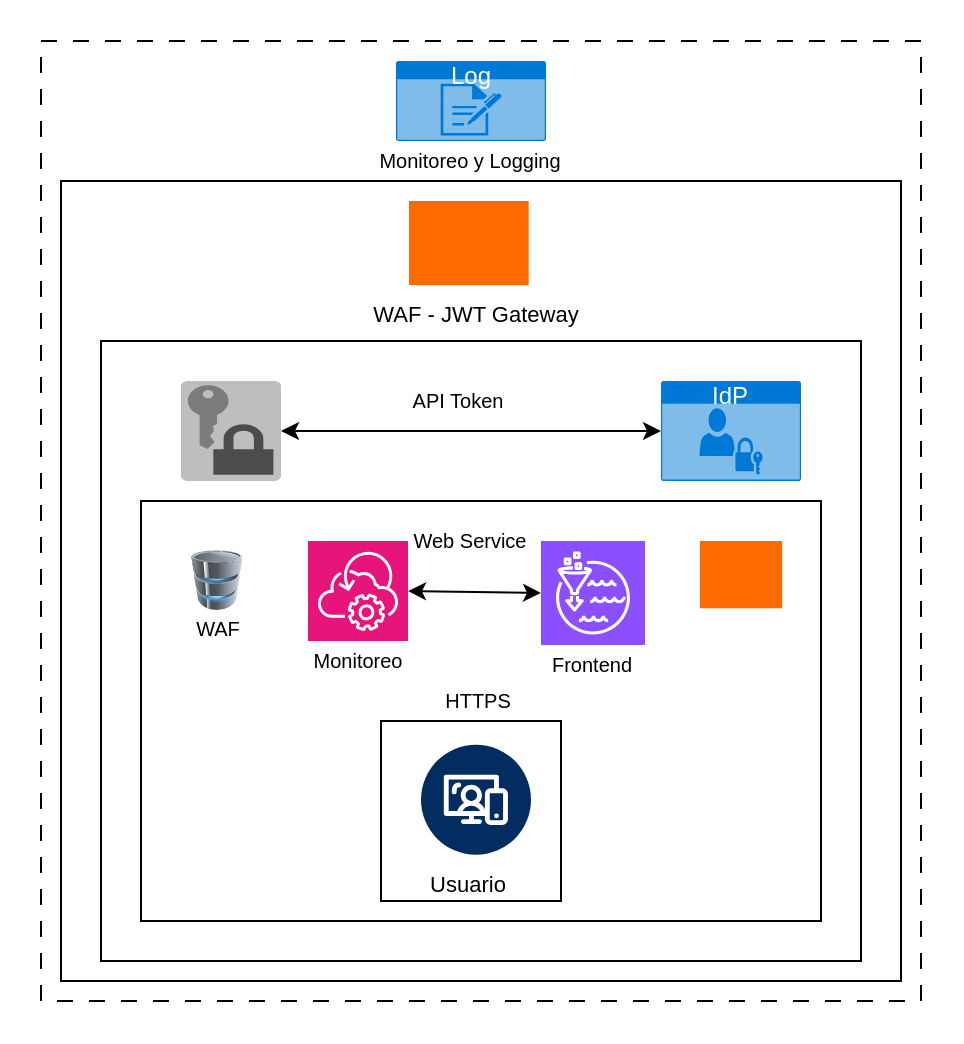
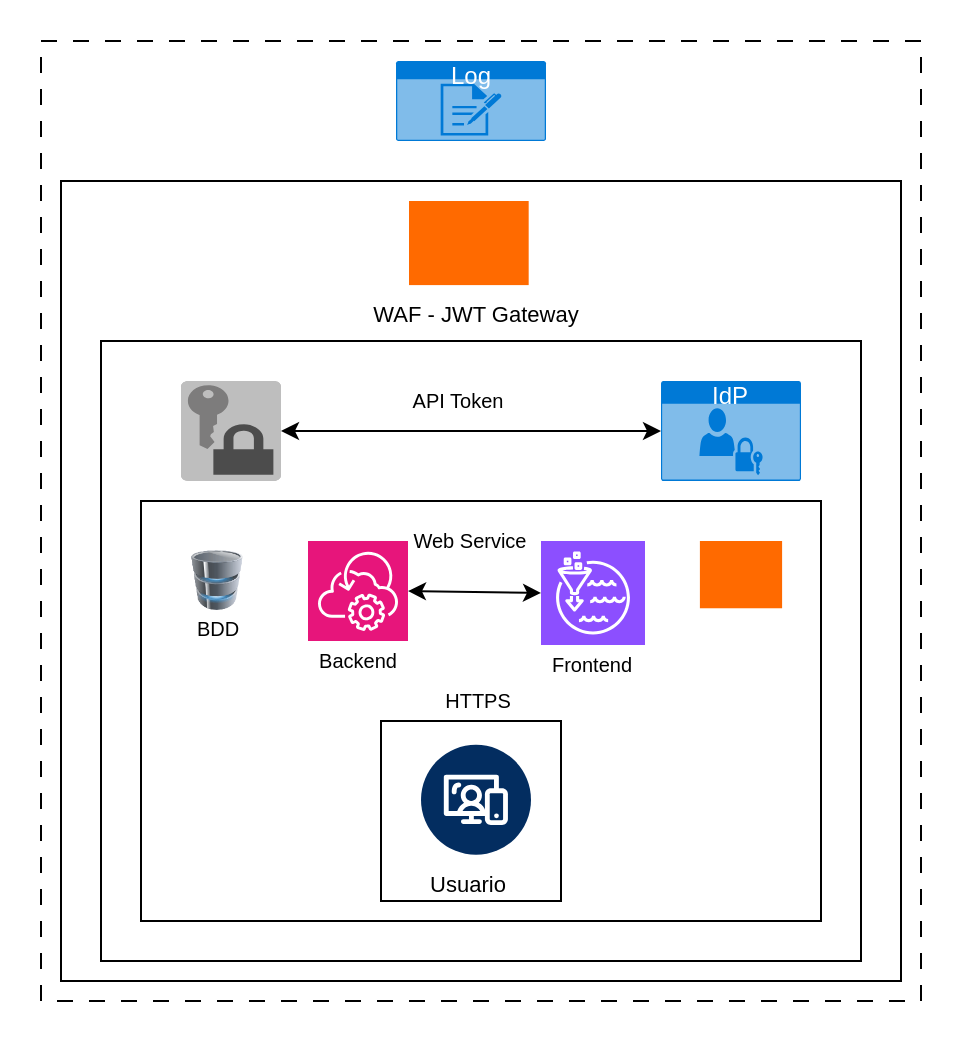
node "Monitoreo y Logging": removed
node "WAF": label "WAF" -> "BDD"
node "Monitoreo": label "Monitoreo" -> "Backend"
